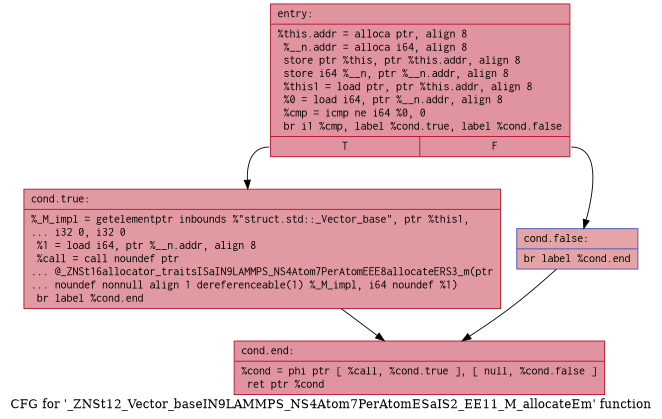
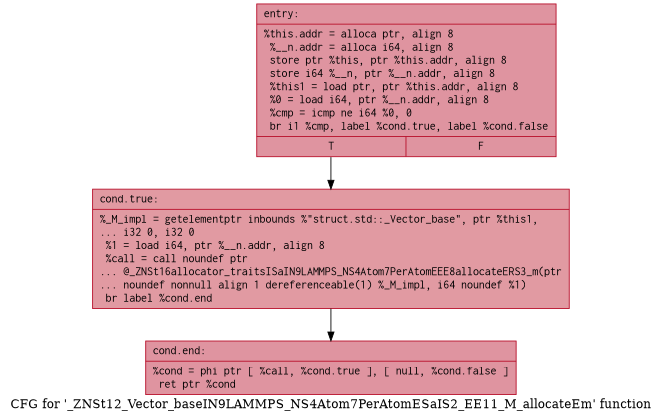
node "cond.false:": removed
